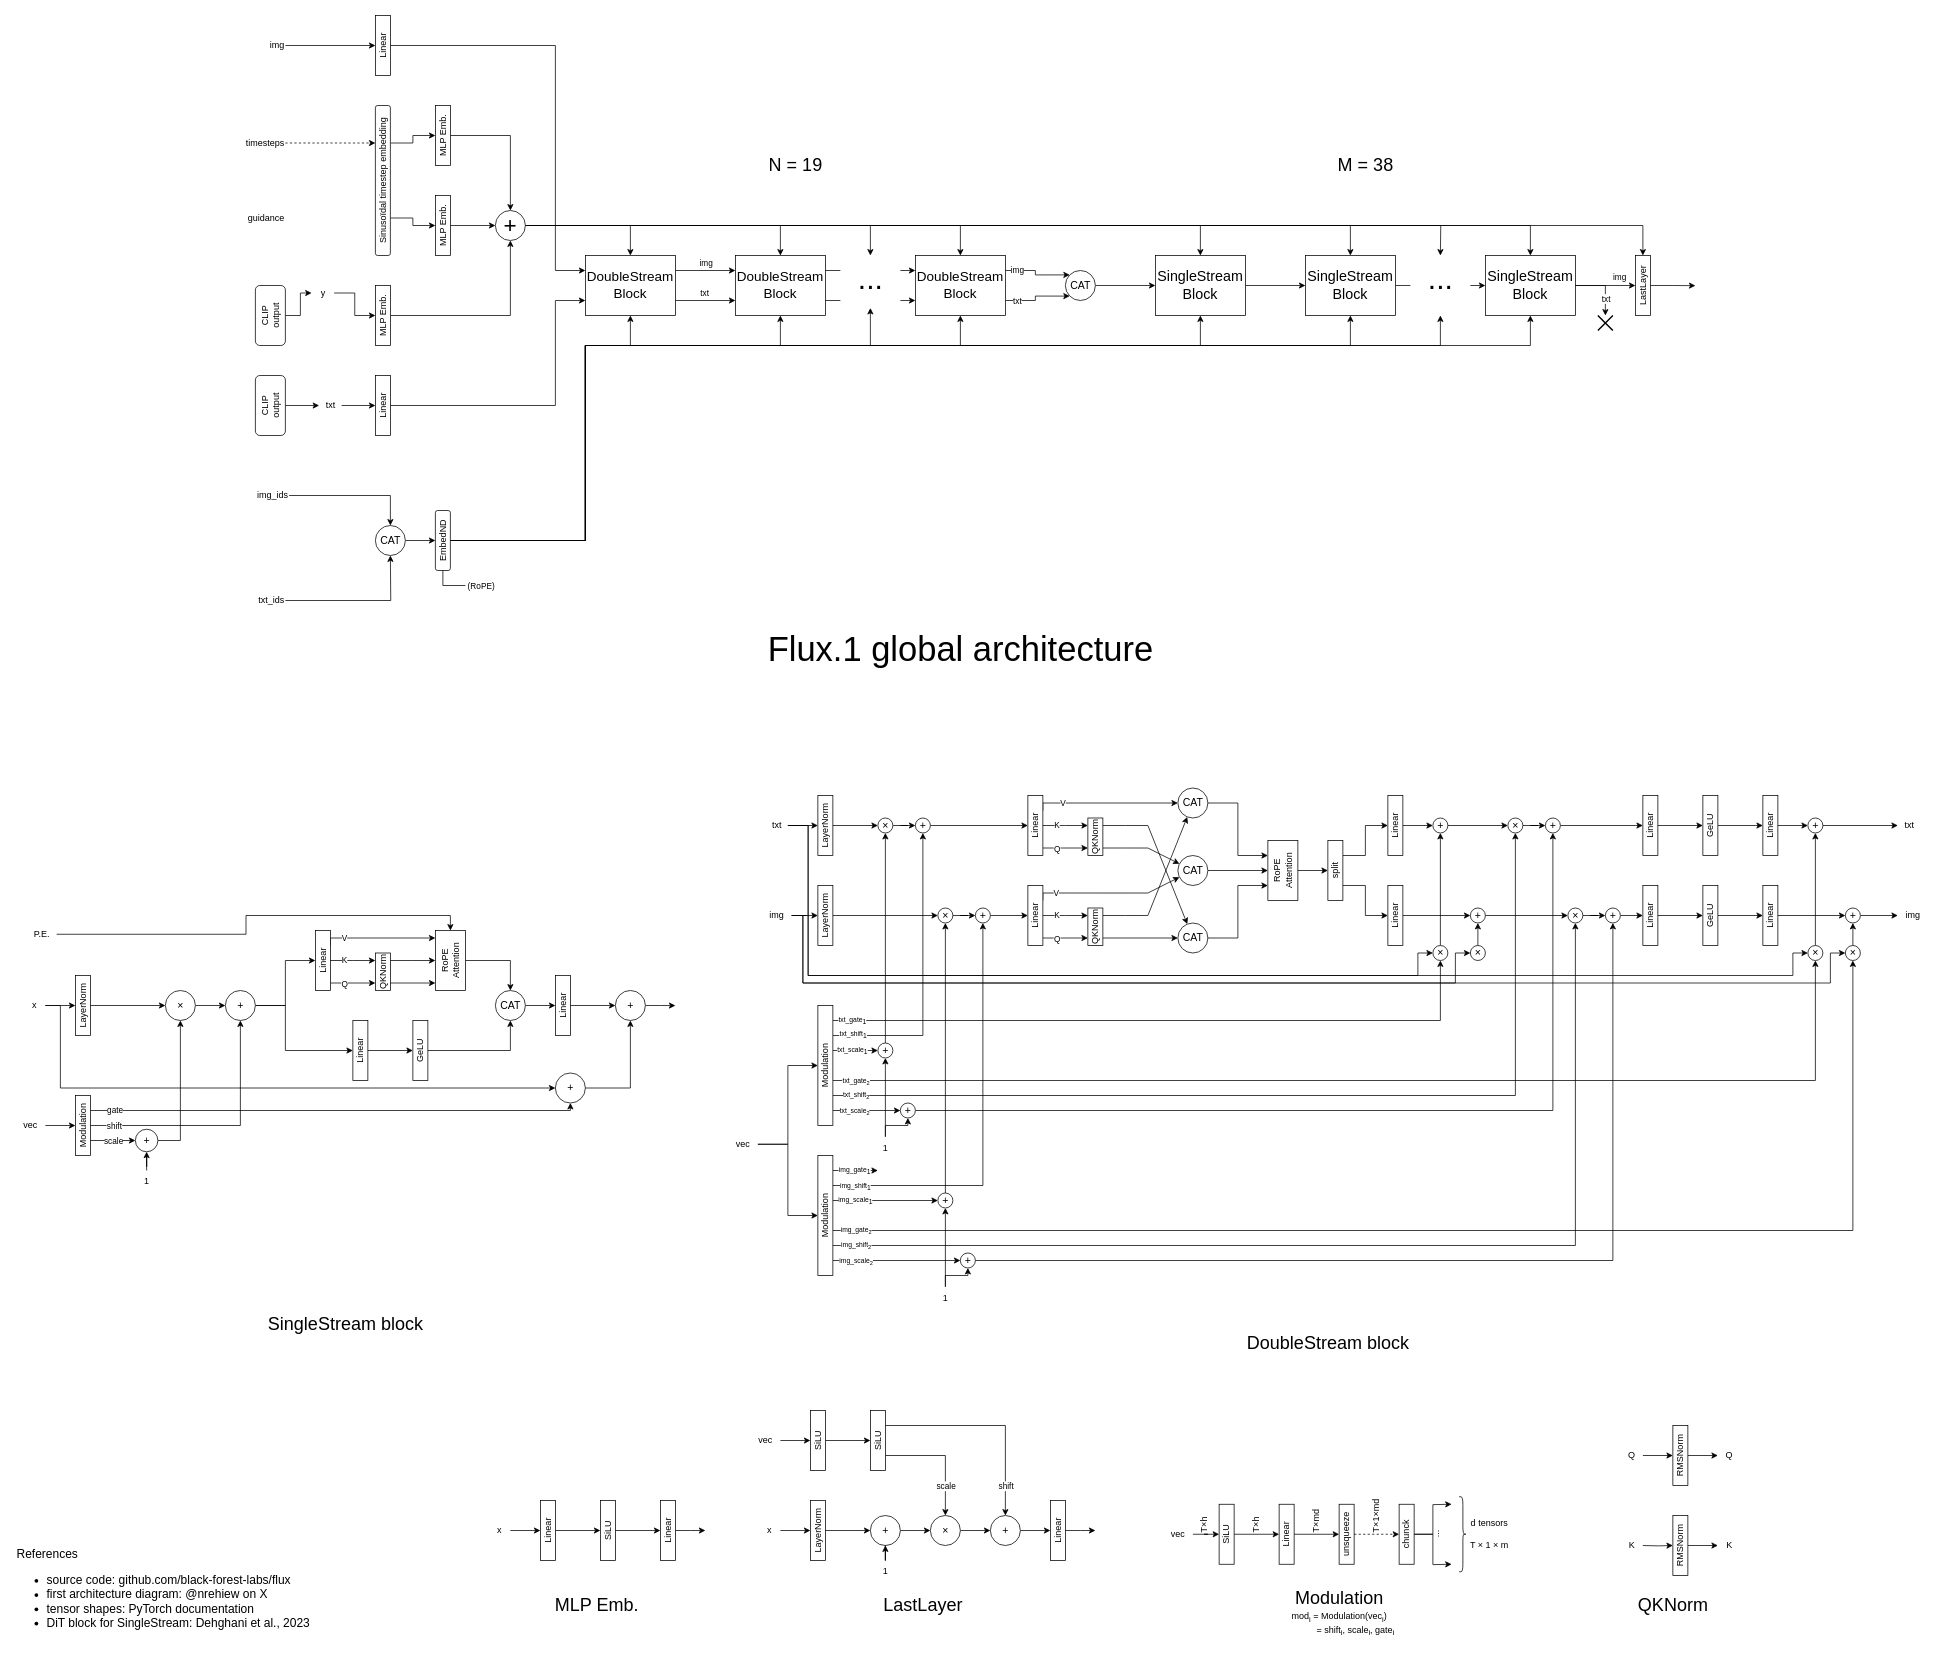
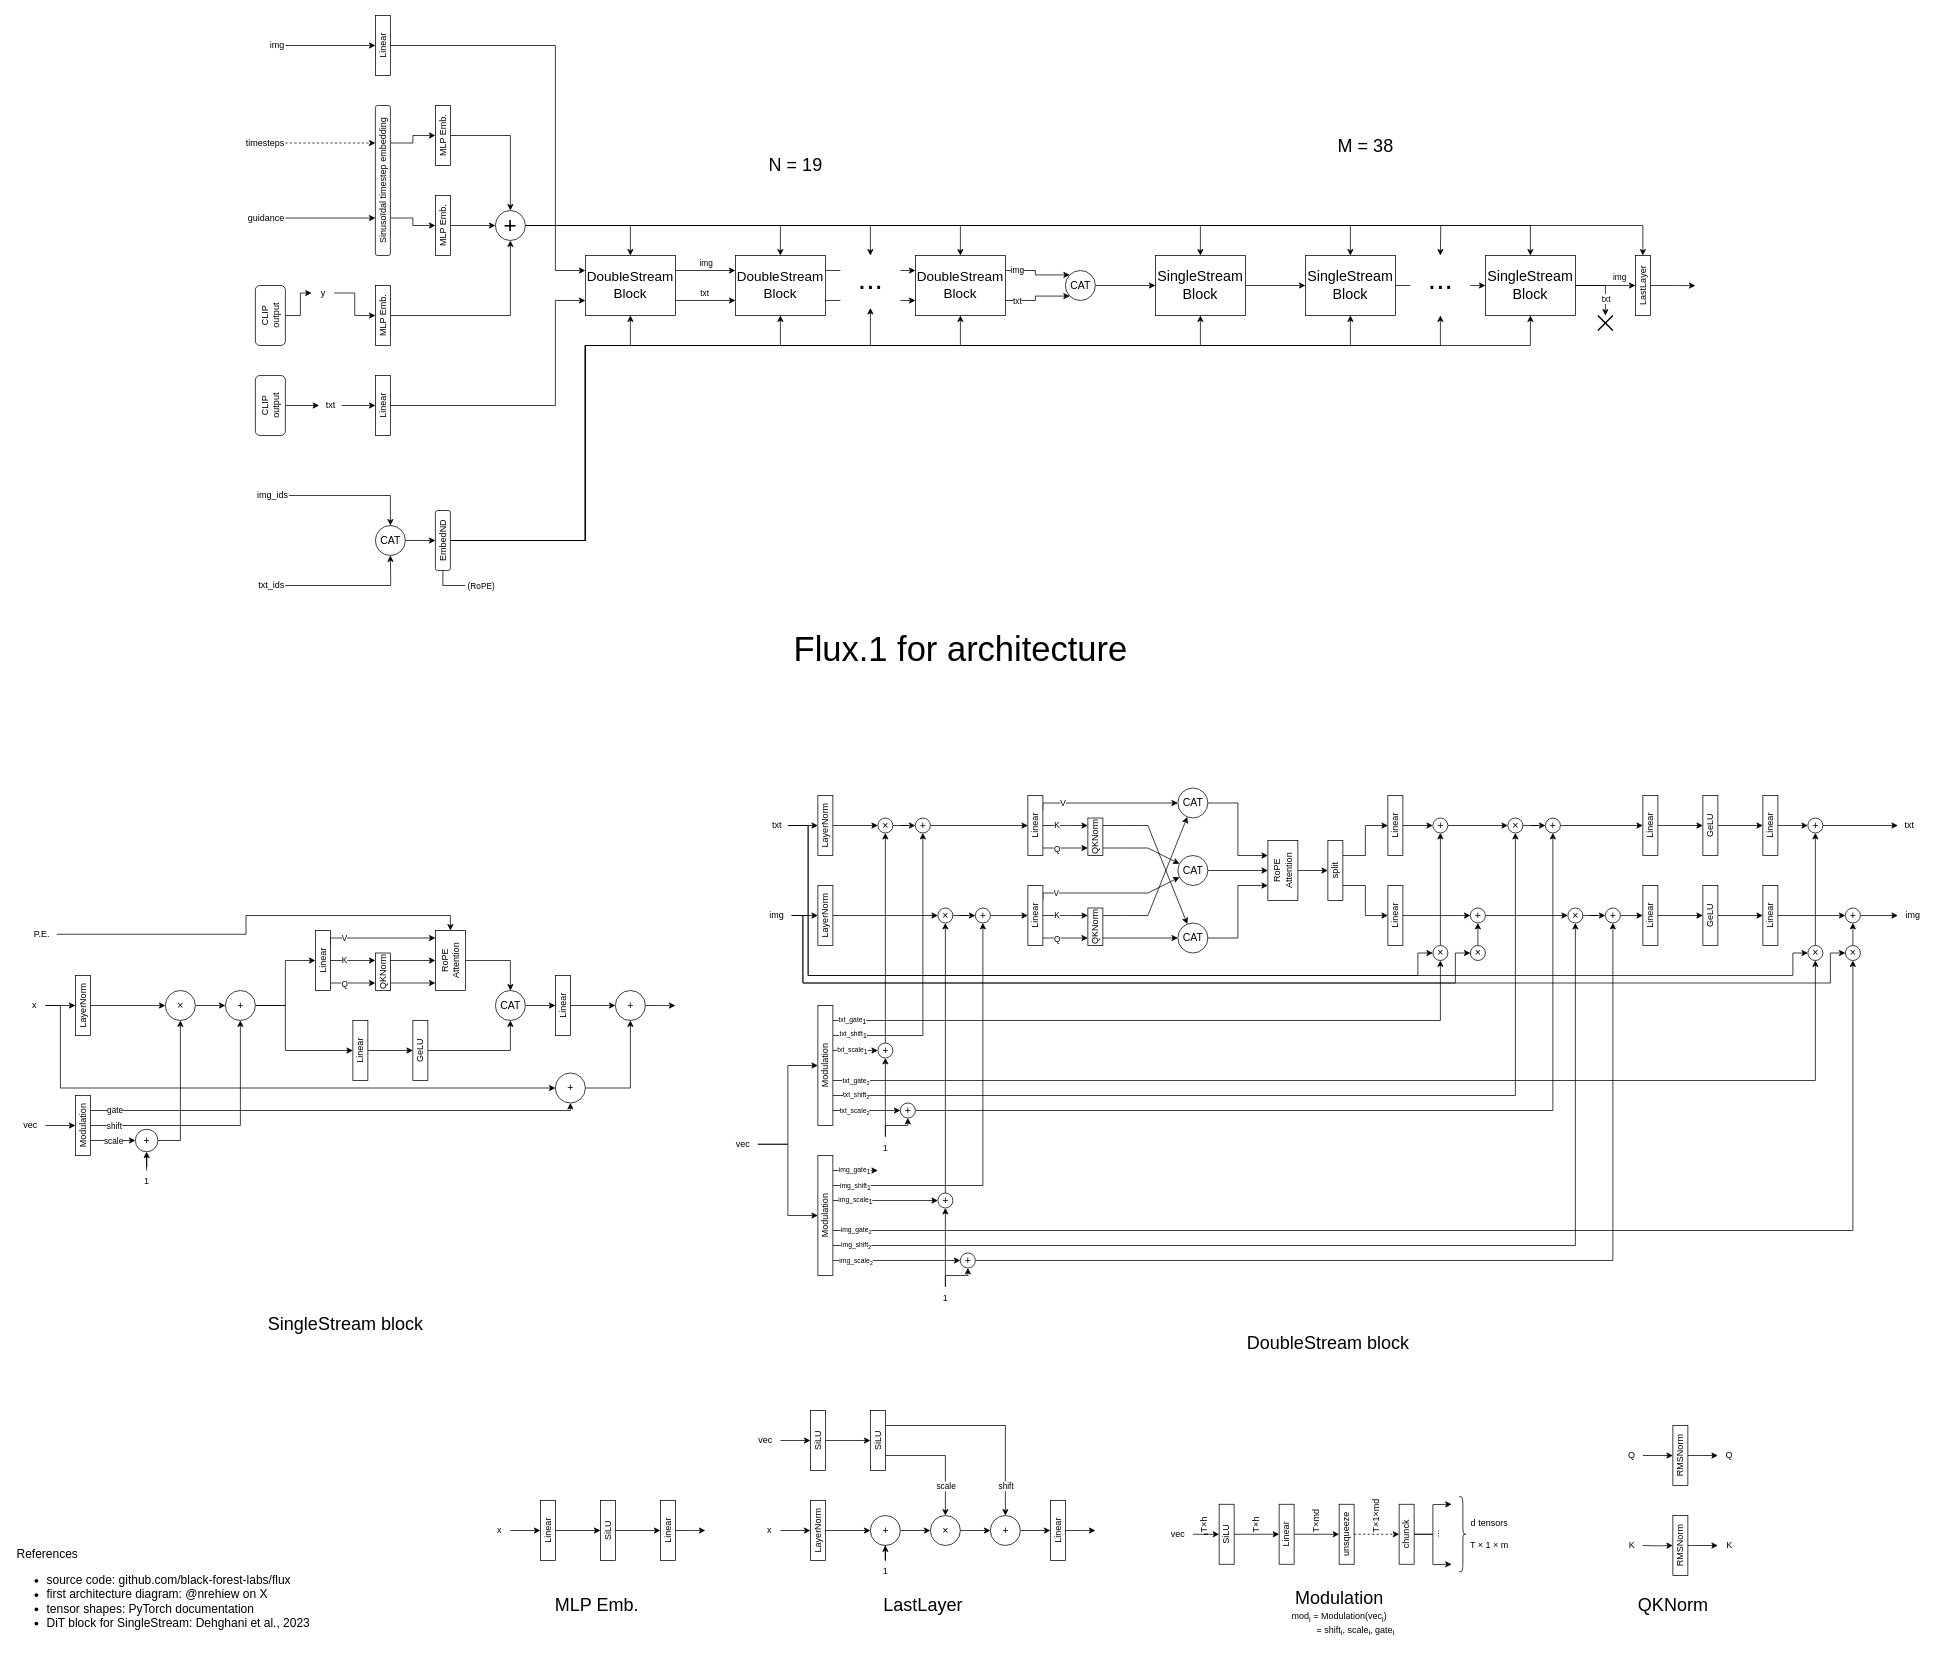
node "M = 38": moved (1365, 165) -> (1365, 147)
edge "guidance" -> "Sinusoïdal timestep embedding": added
node "txt_ids": moved (263, 600) -> (263, 585)
node "Flux.1 global architecture": label "Flux.1 global architecture" -> "Flux.1 for architecture"
